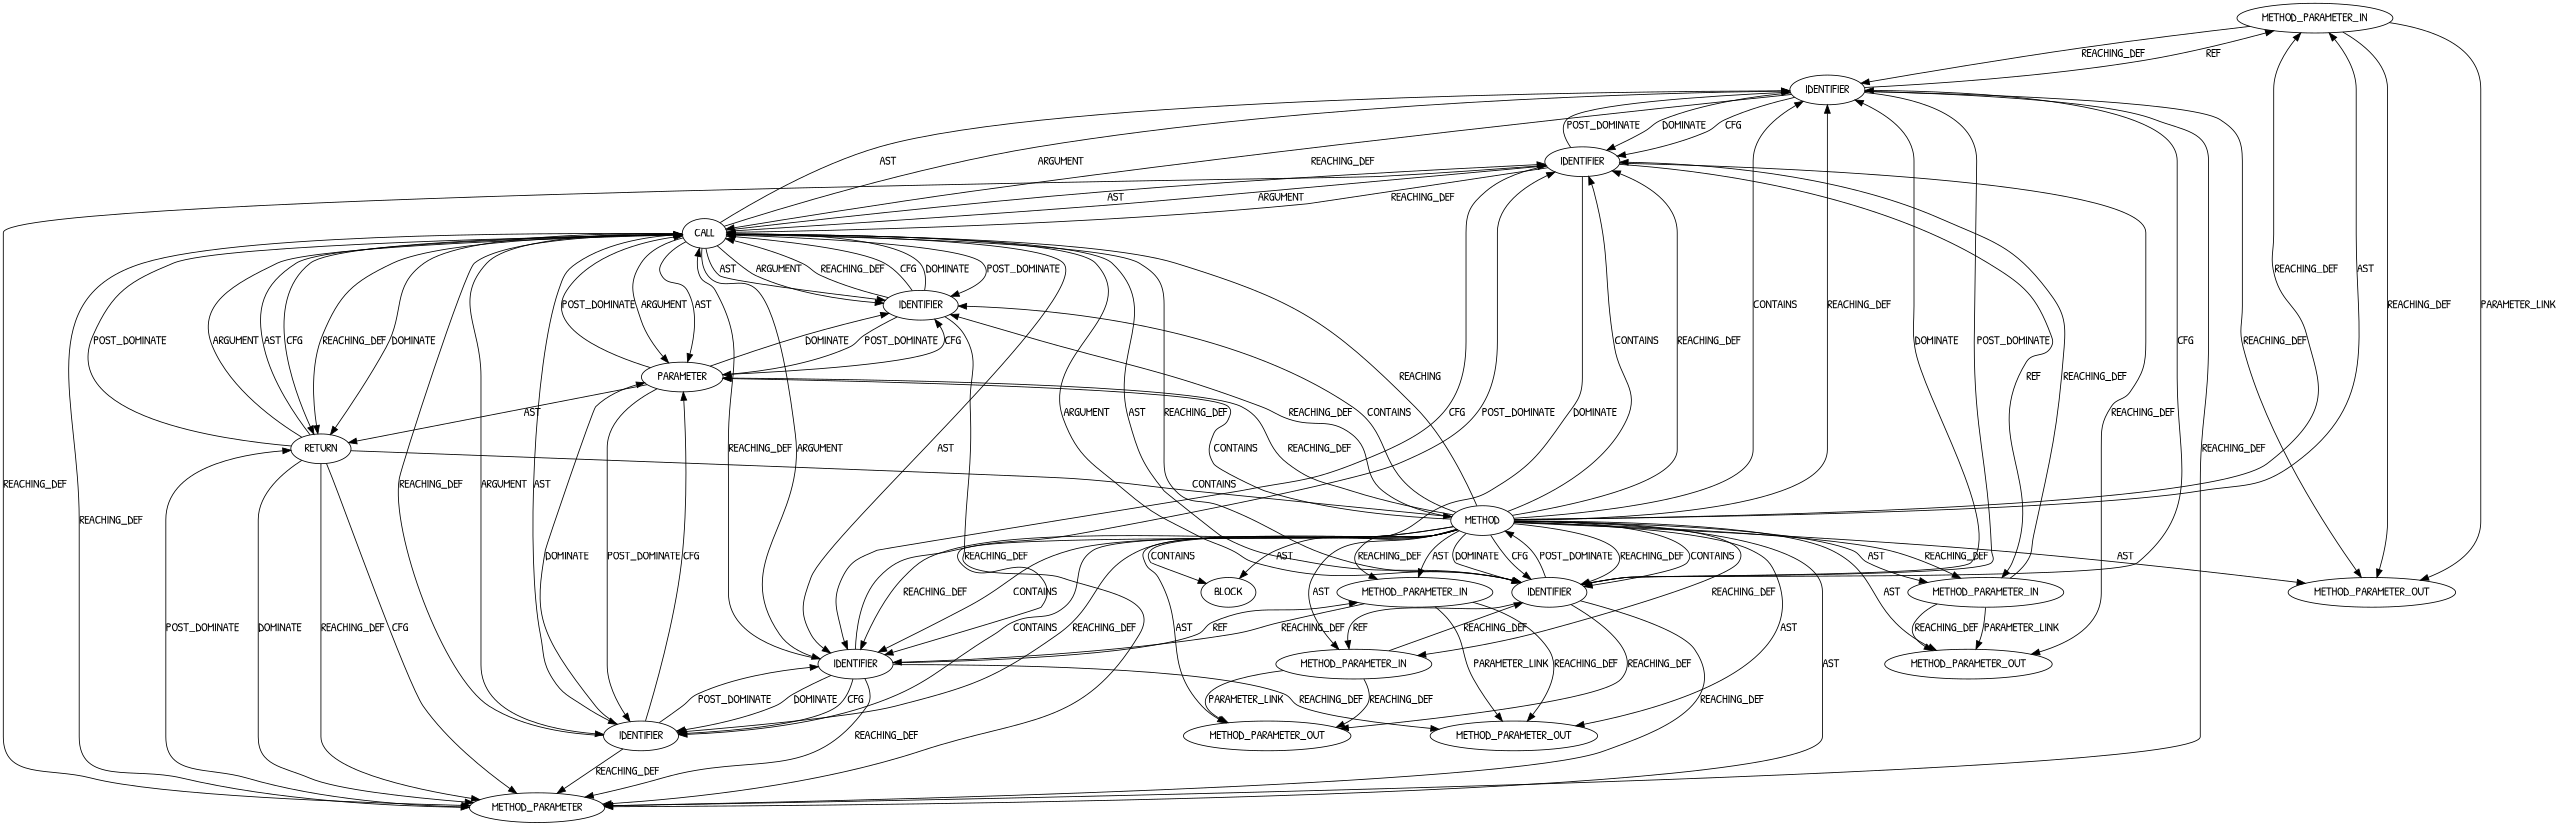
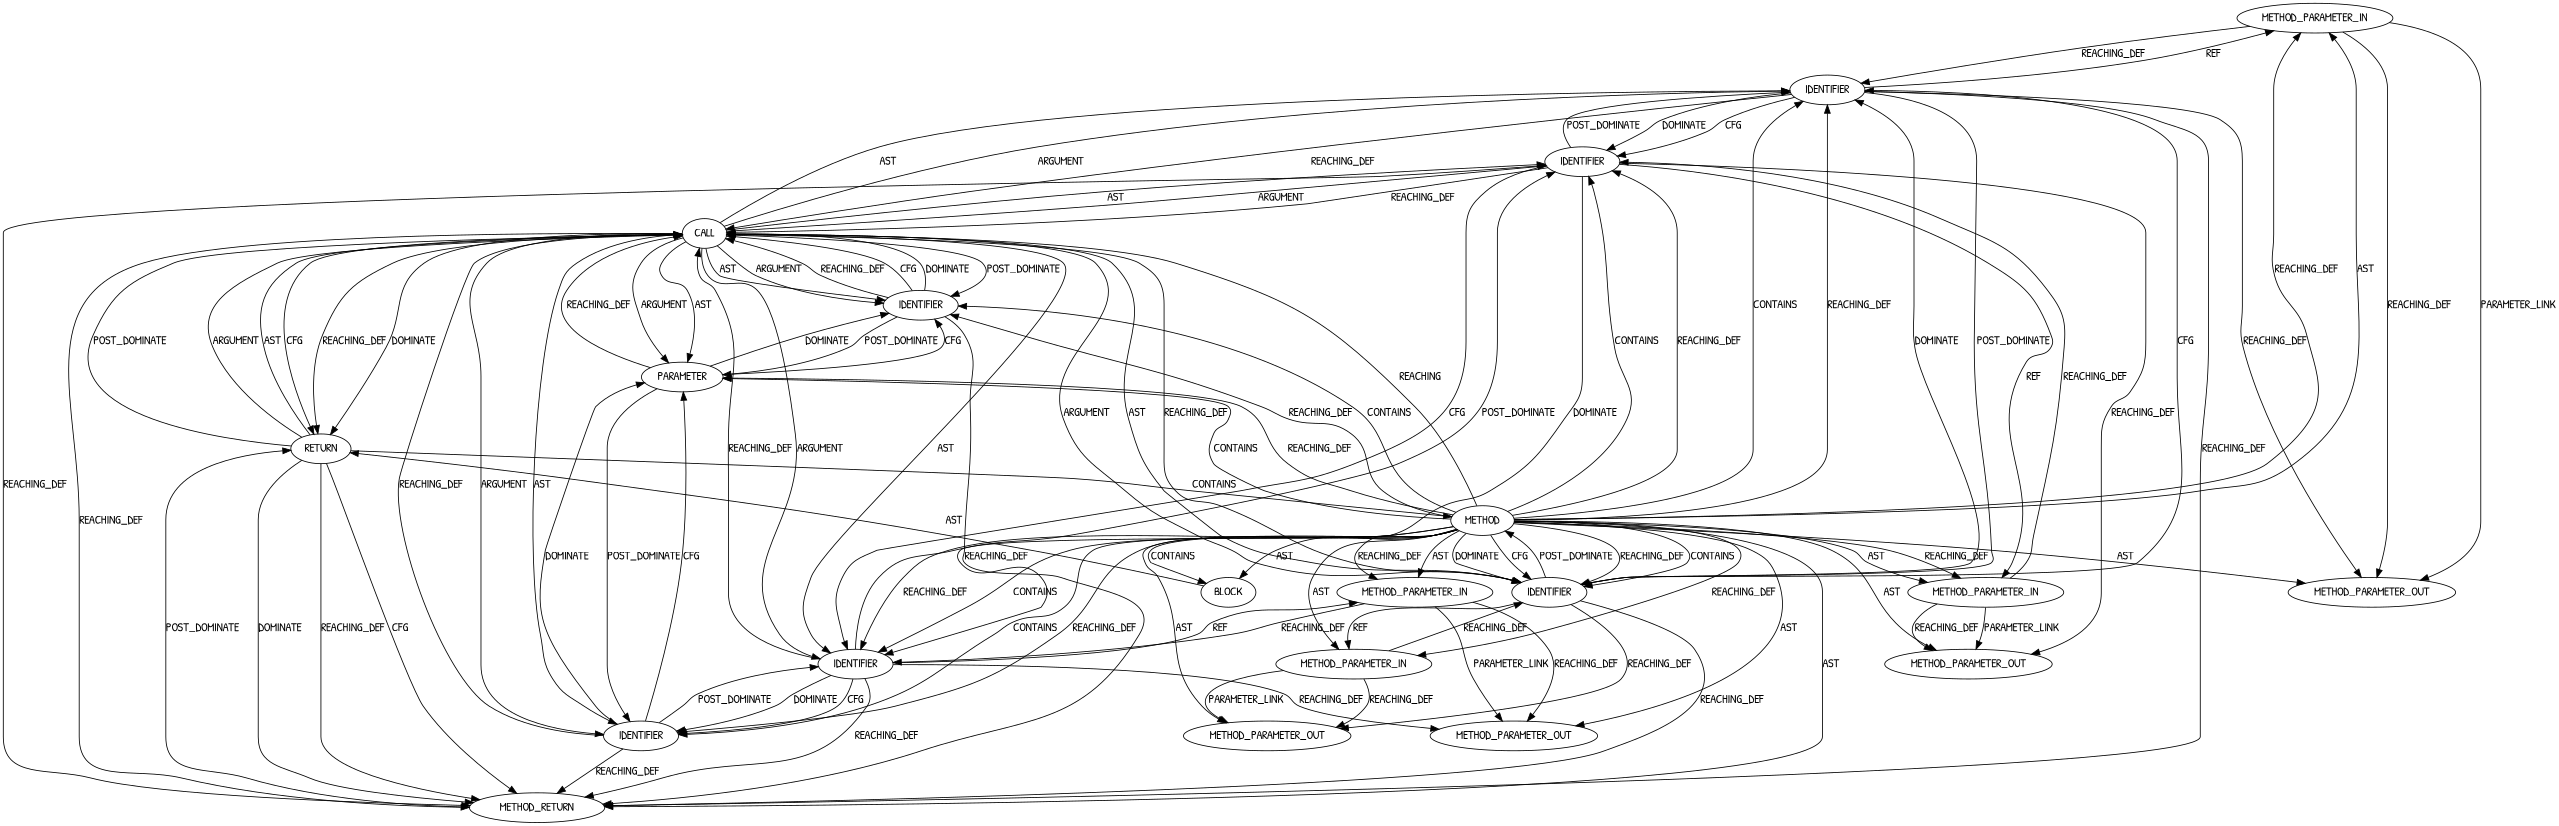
edge "PARAMETER" -> "CALL": label "POST_DOMINATE" -> "REACHING_DEF"
edge "PARAMETER" -> "RETURN": now "BLOCK" -> "RETURN"
node "METHOD_PARAMETER": label "METHOD_PARAMETER" -> "METHOD_RETURN"
